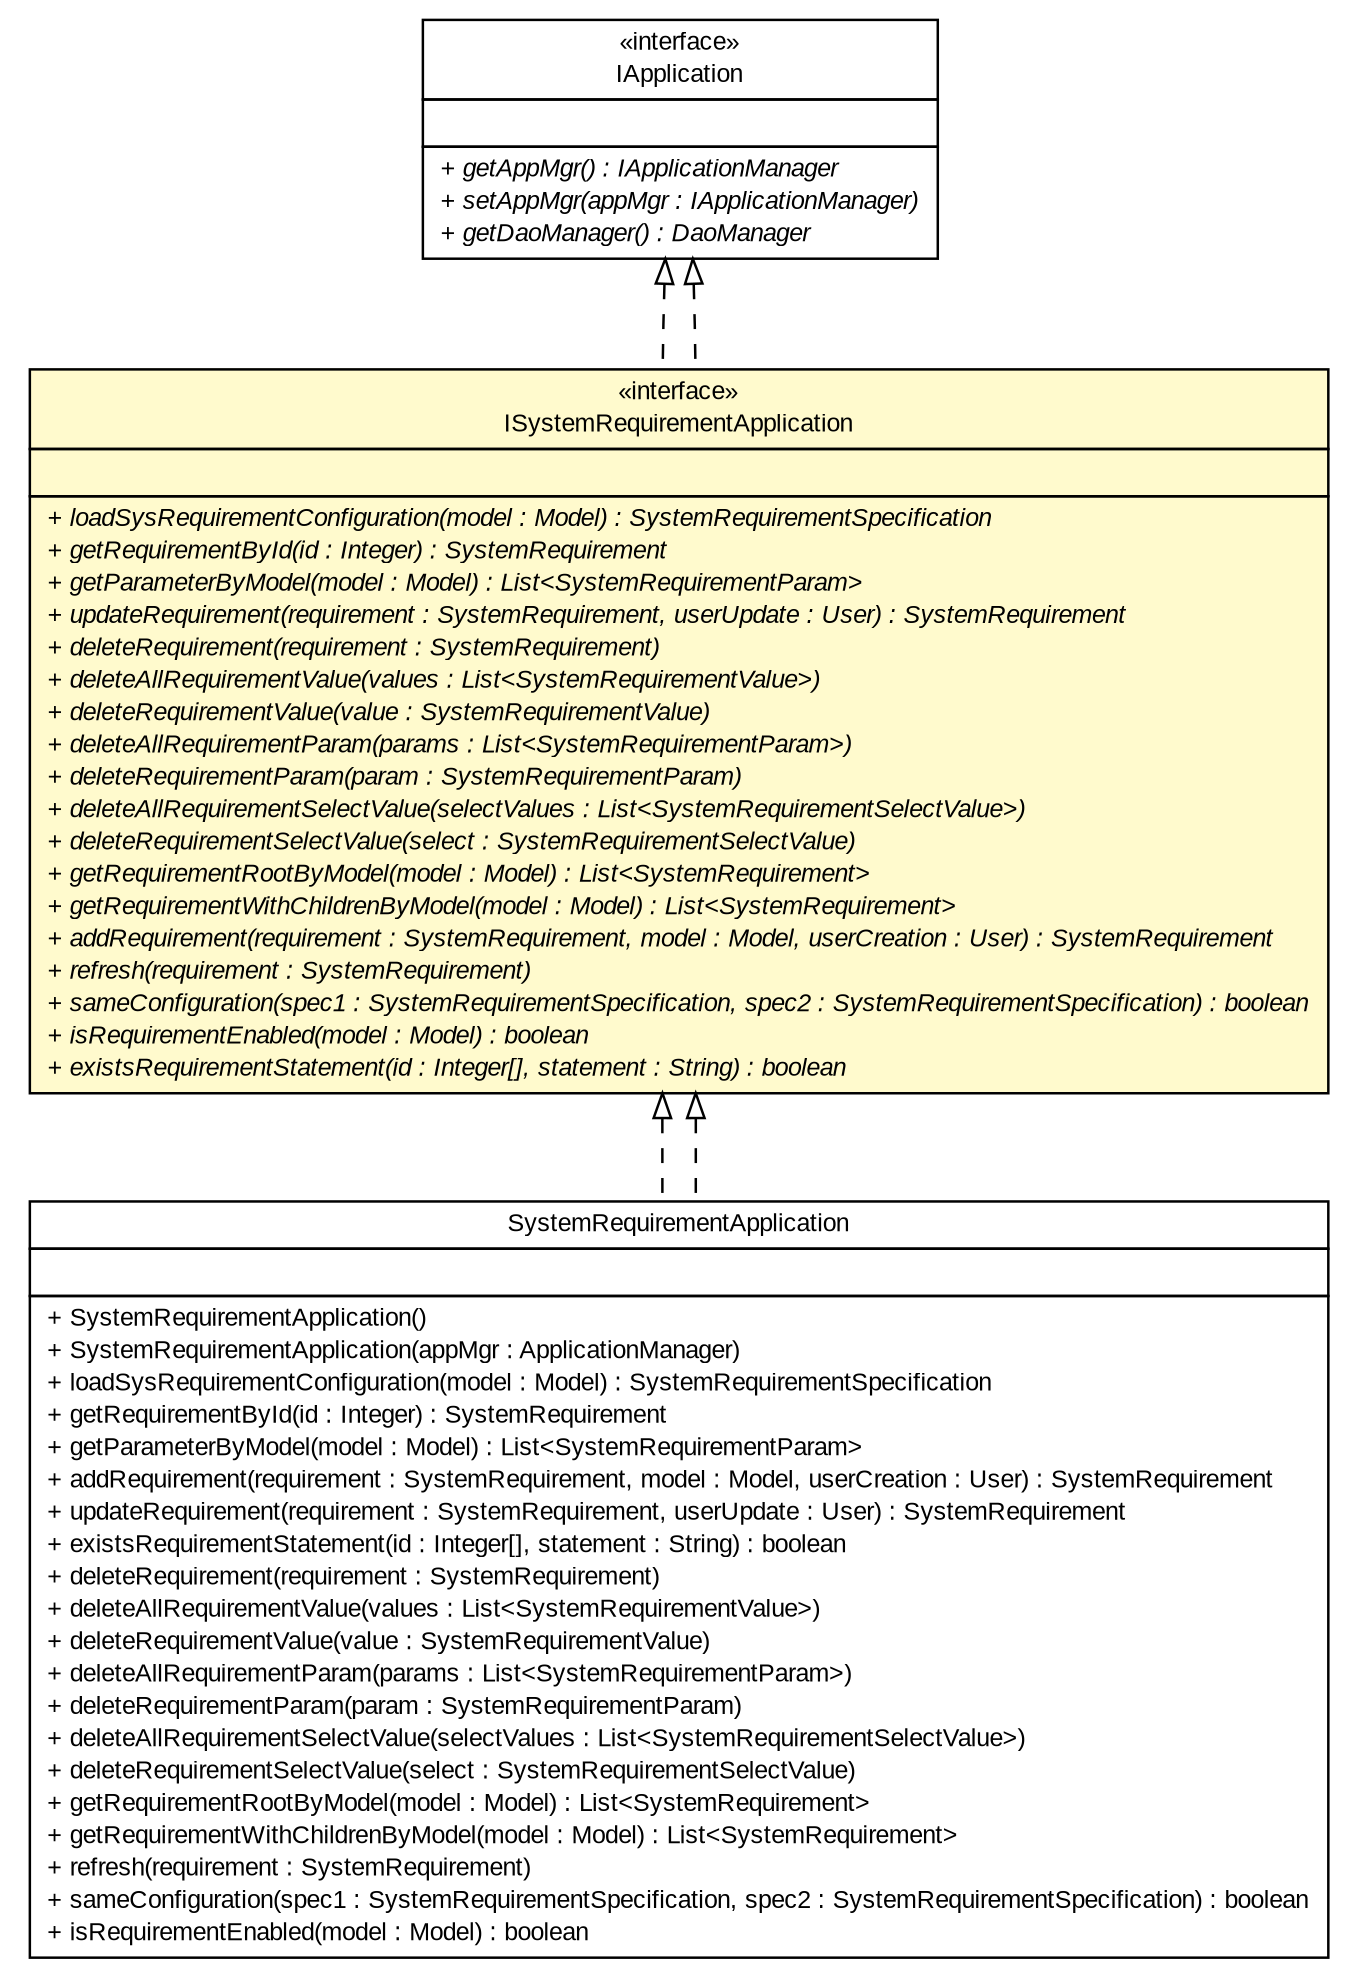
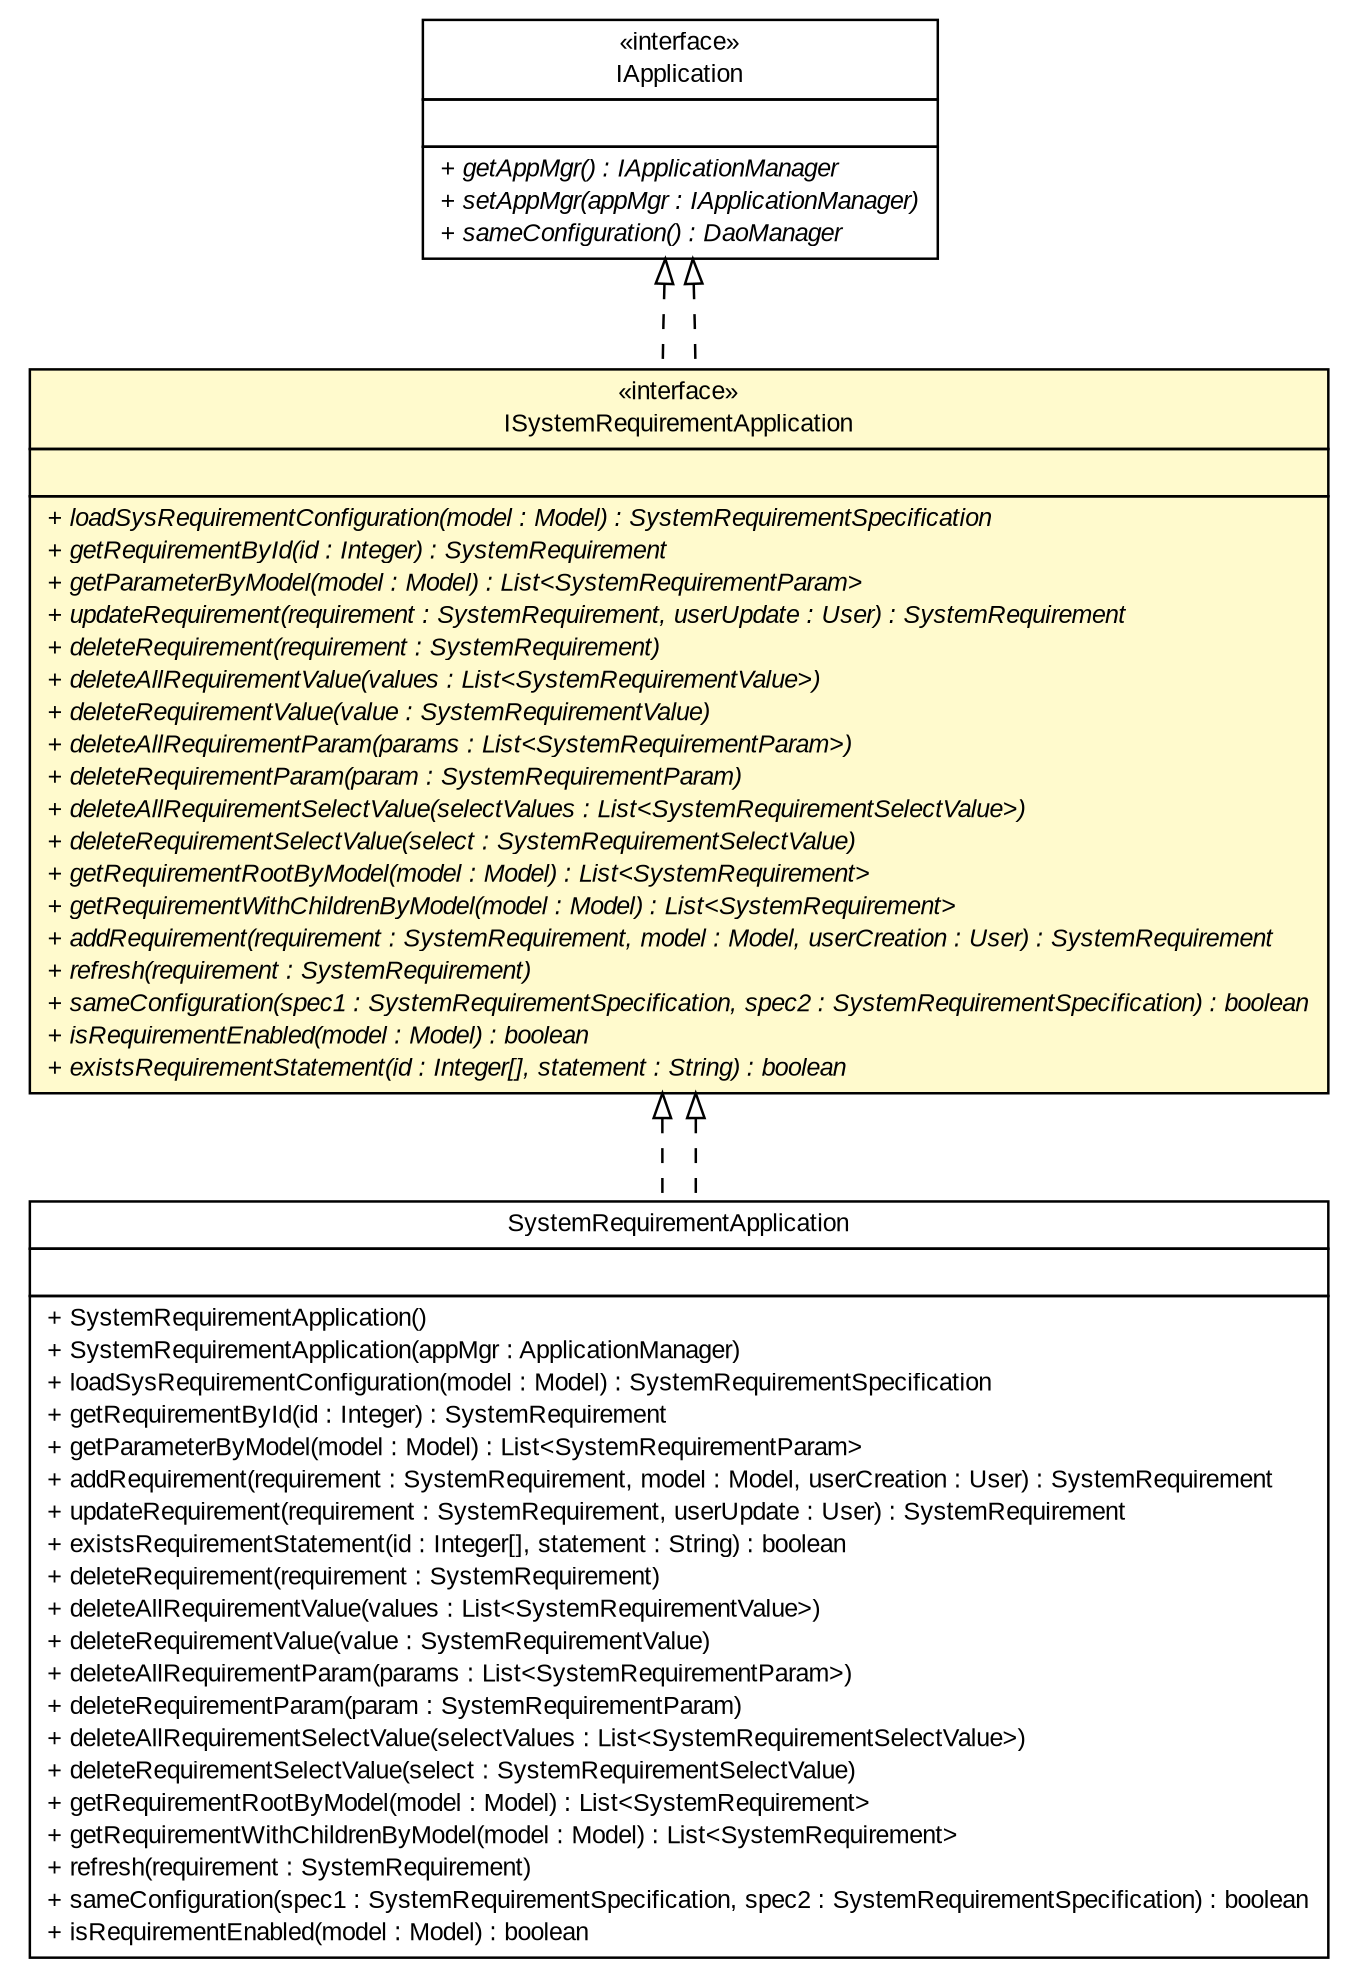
node "IApplication": text "+ getDaoManager() : DaoManager" -> "+ sameConfiguration() : DaoManager"
